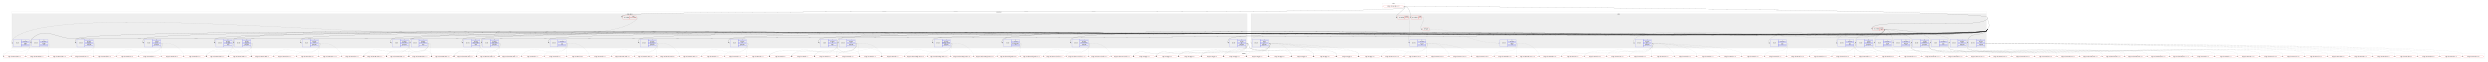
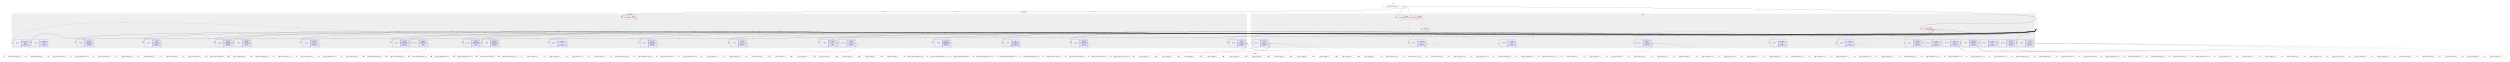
node "portage://dev-haskell/quickcheck-2.7.6": added
